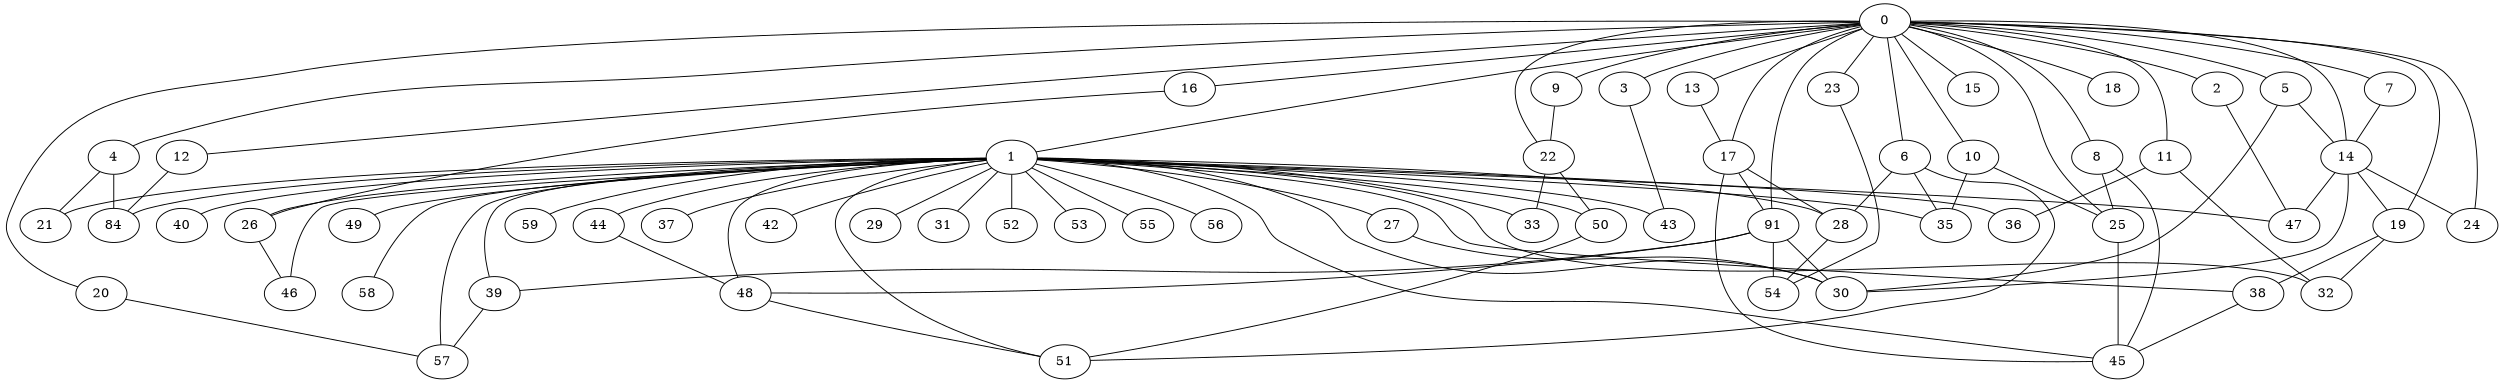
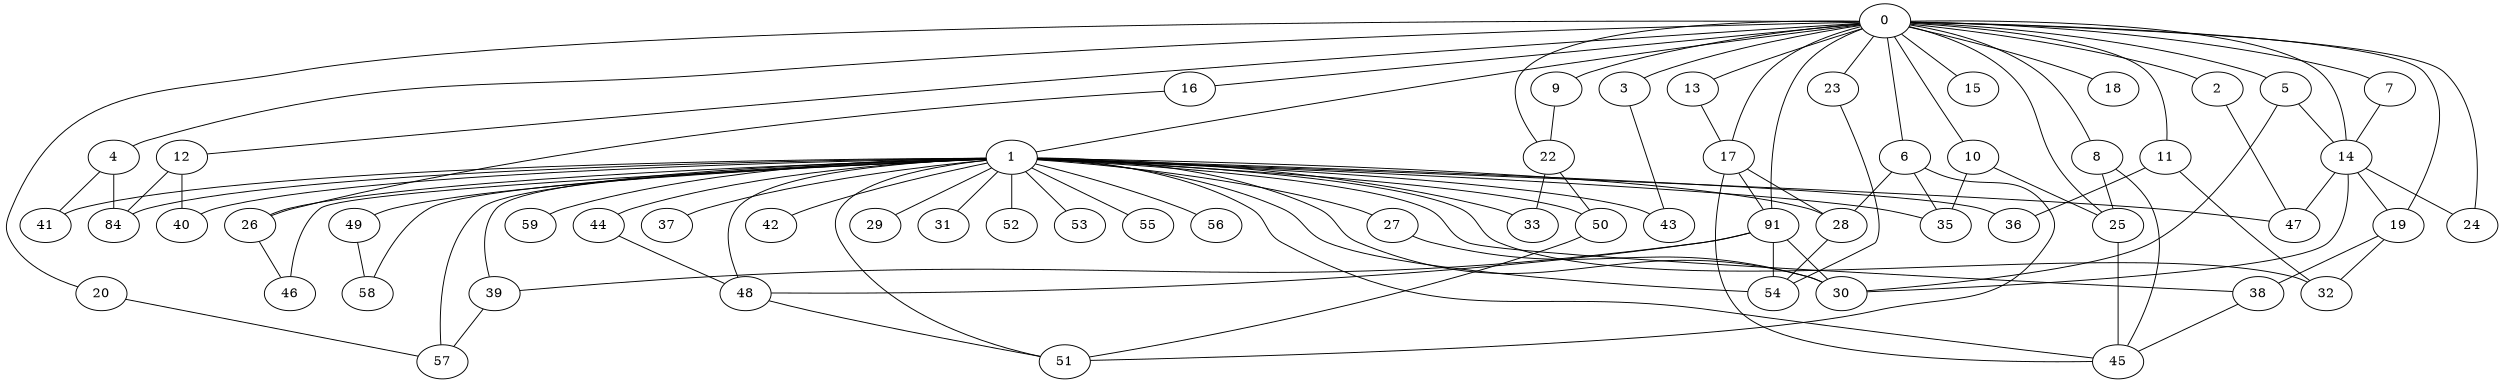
edge "12" -- "40": added
node "21": label "21" -> "41"
edge "1" -- "54": added
edge "49" -- "58": added
